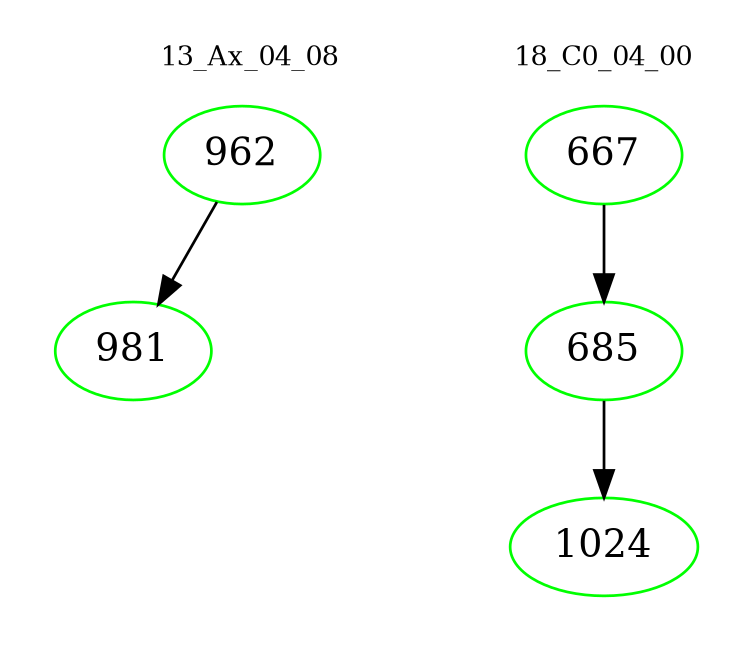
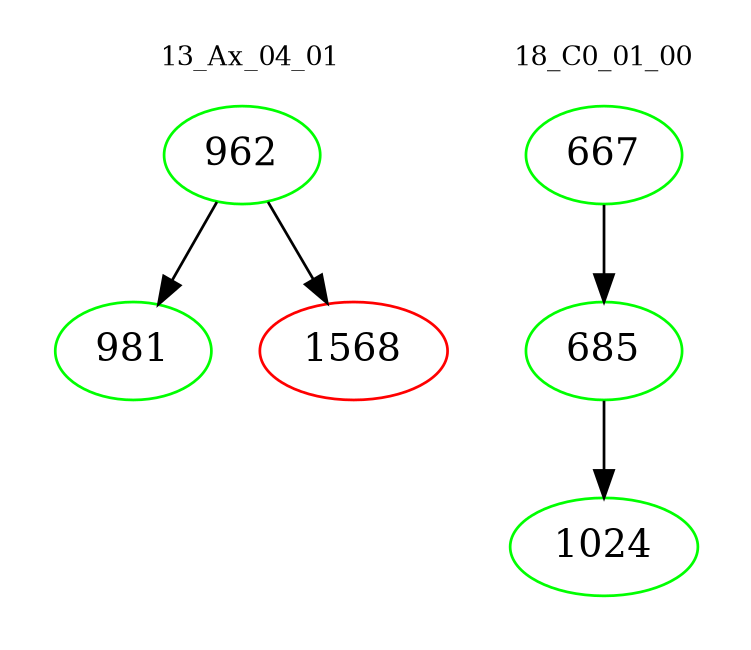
cluster "13_Ax_04_08": label "13_Ax_04_08" -> "13_Ax_04_01"
cluster "18_C0_04_00": label "18_C0_04_00" -> "18_C0_01_00"
node "1568": added
